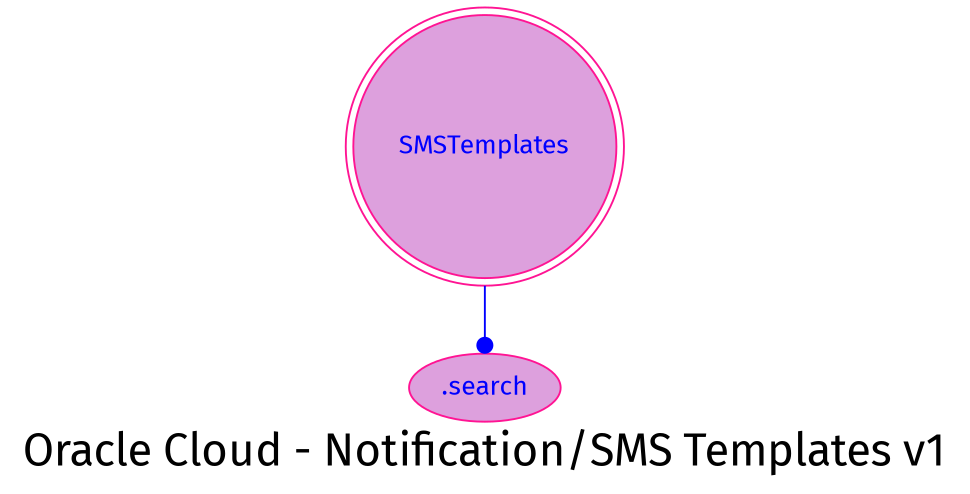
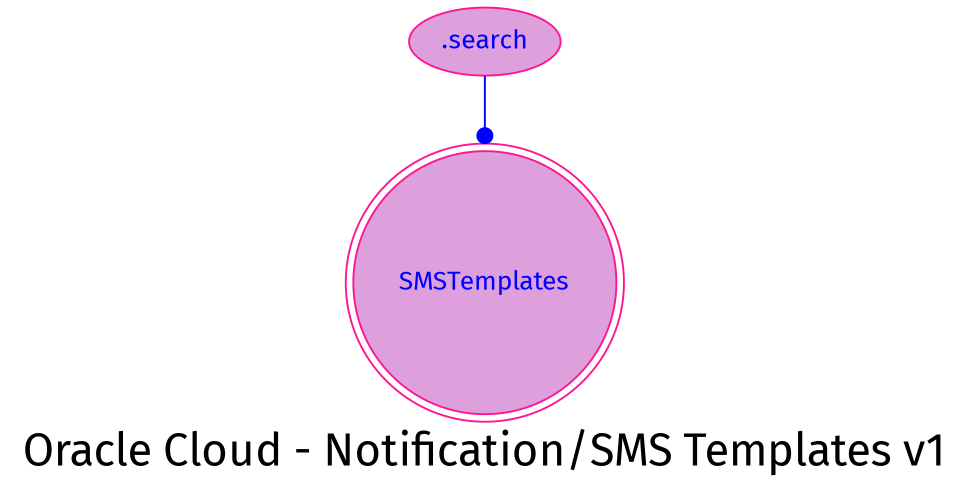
edge "SMSTemplates" -> ".search": reversed
